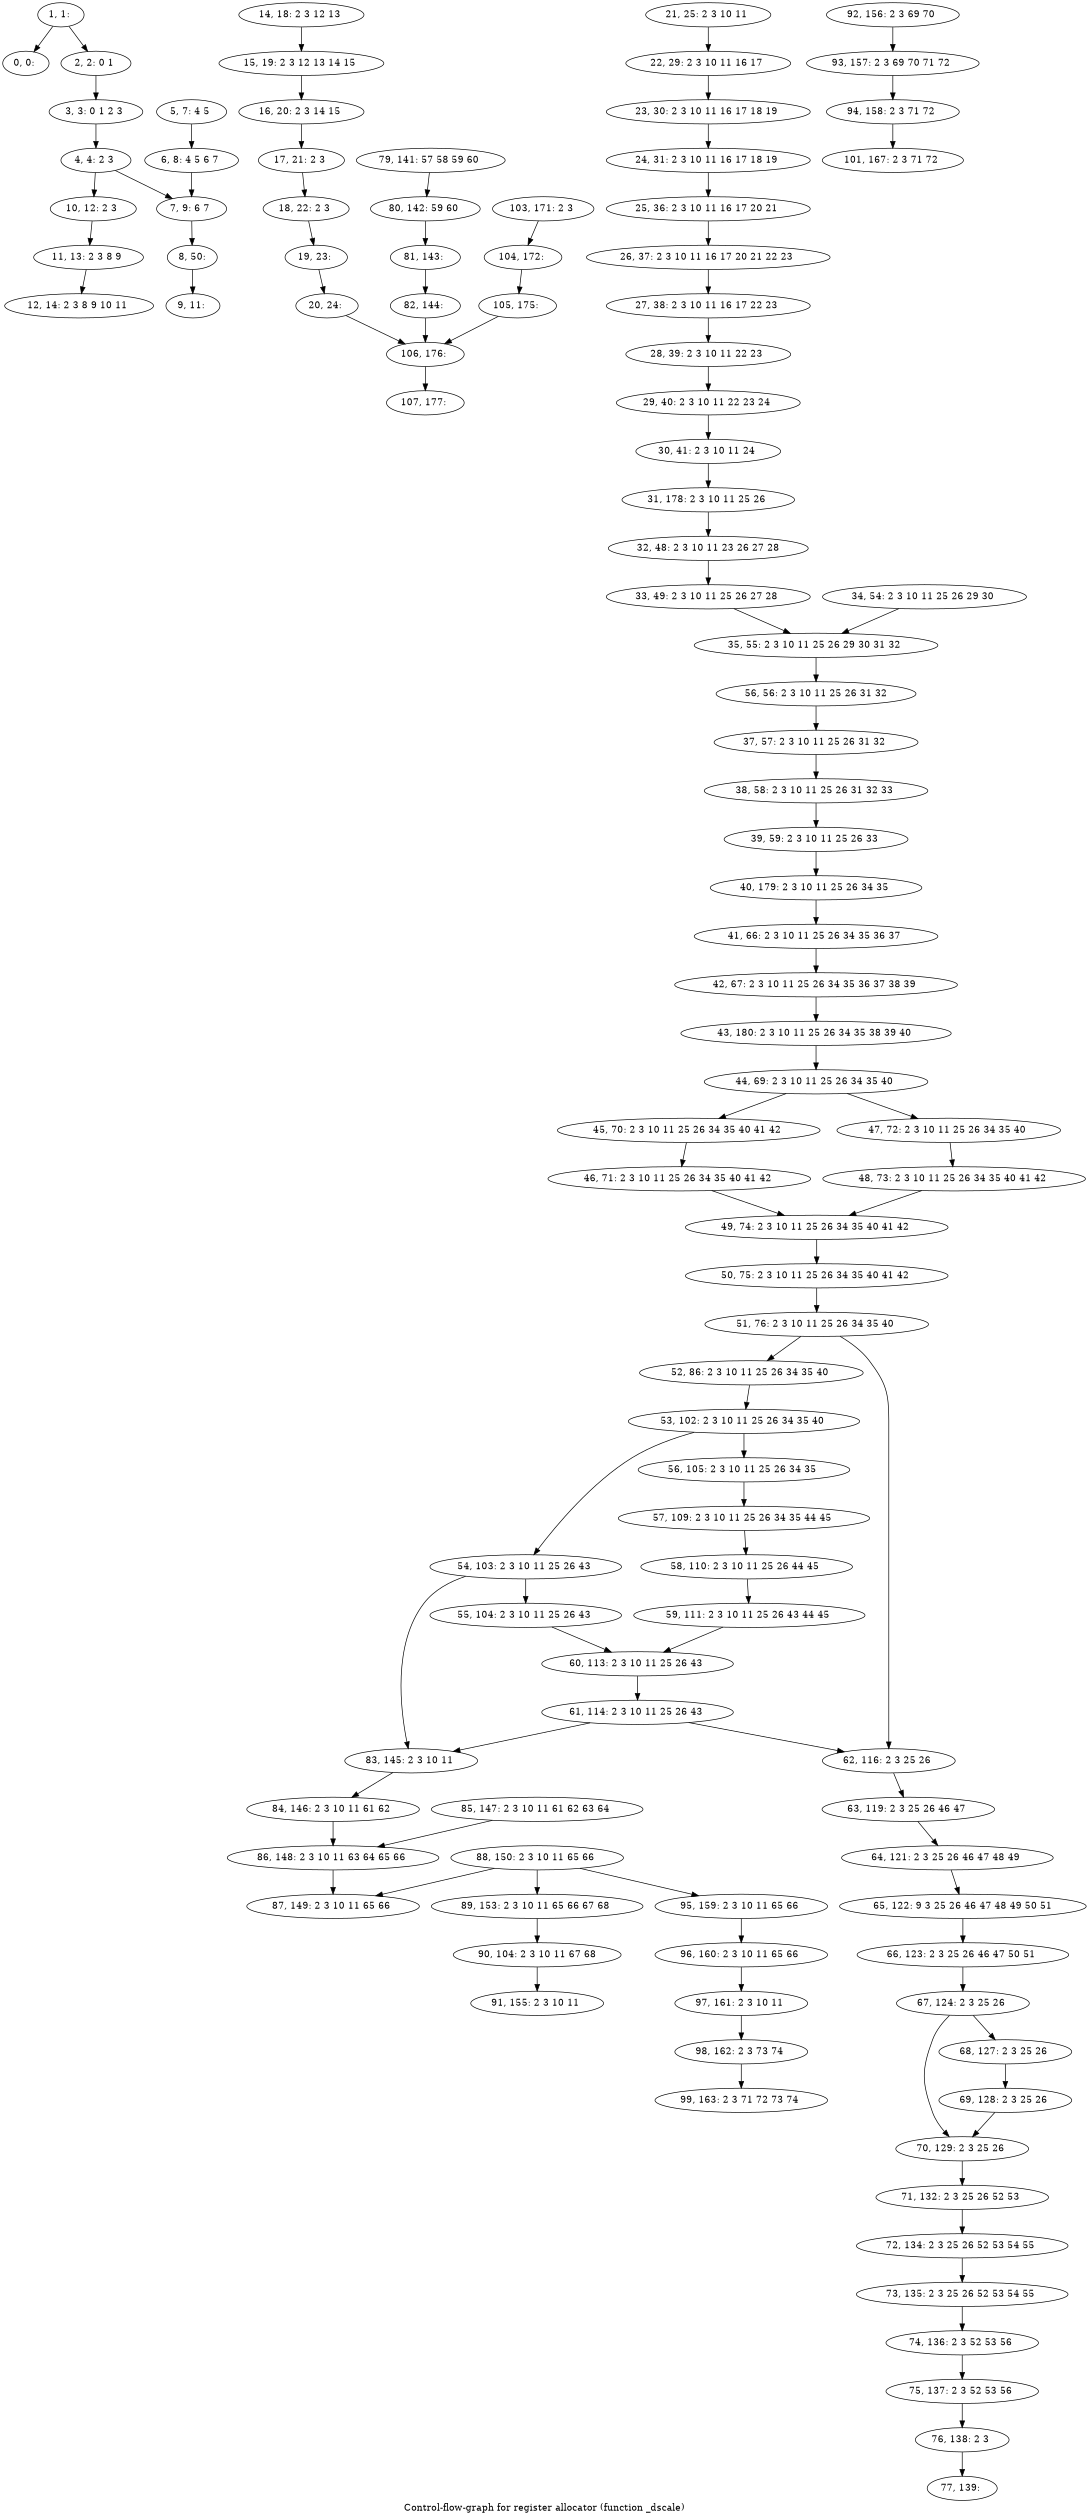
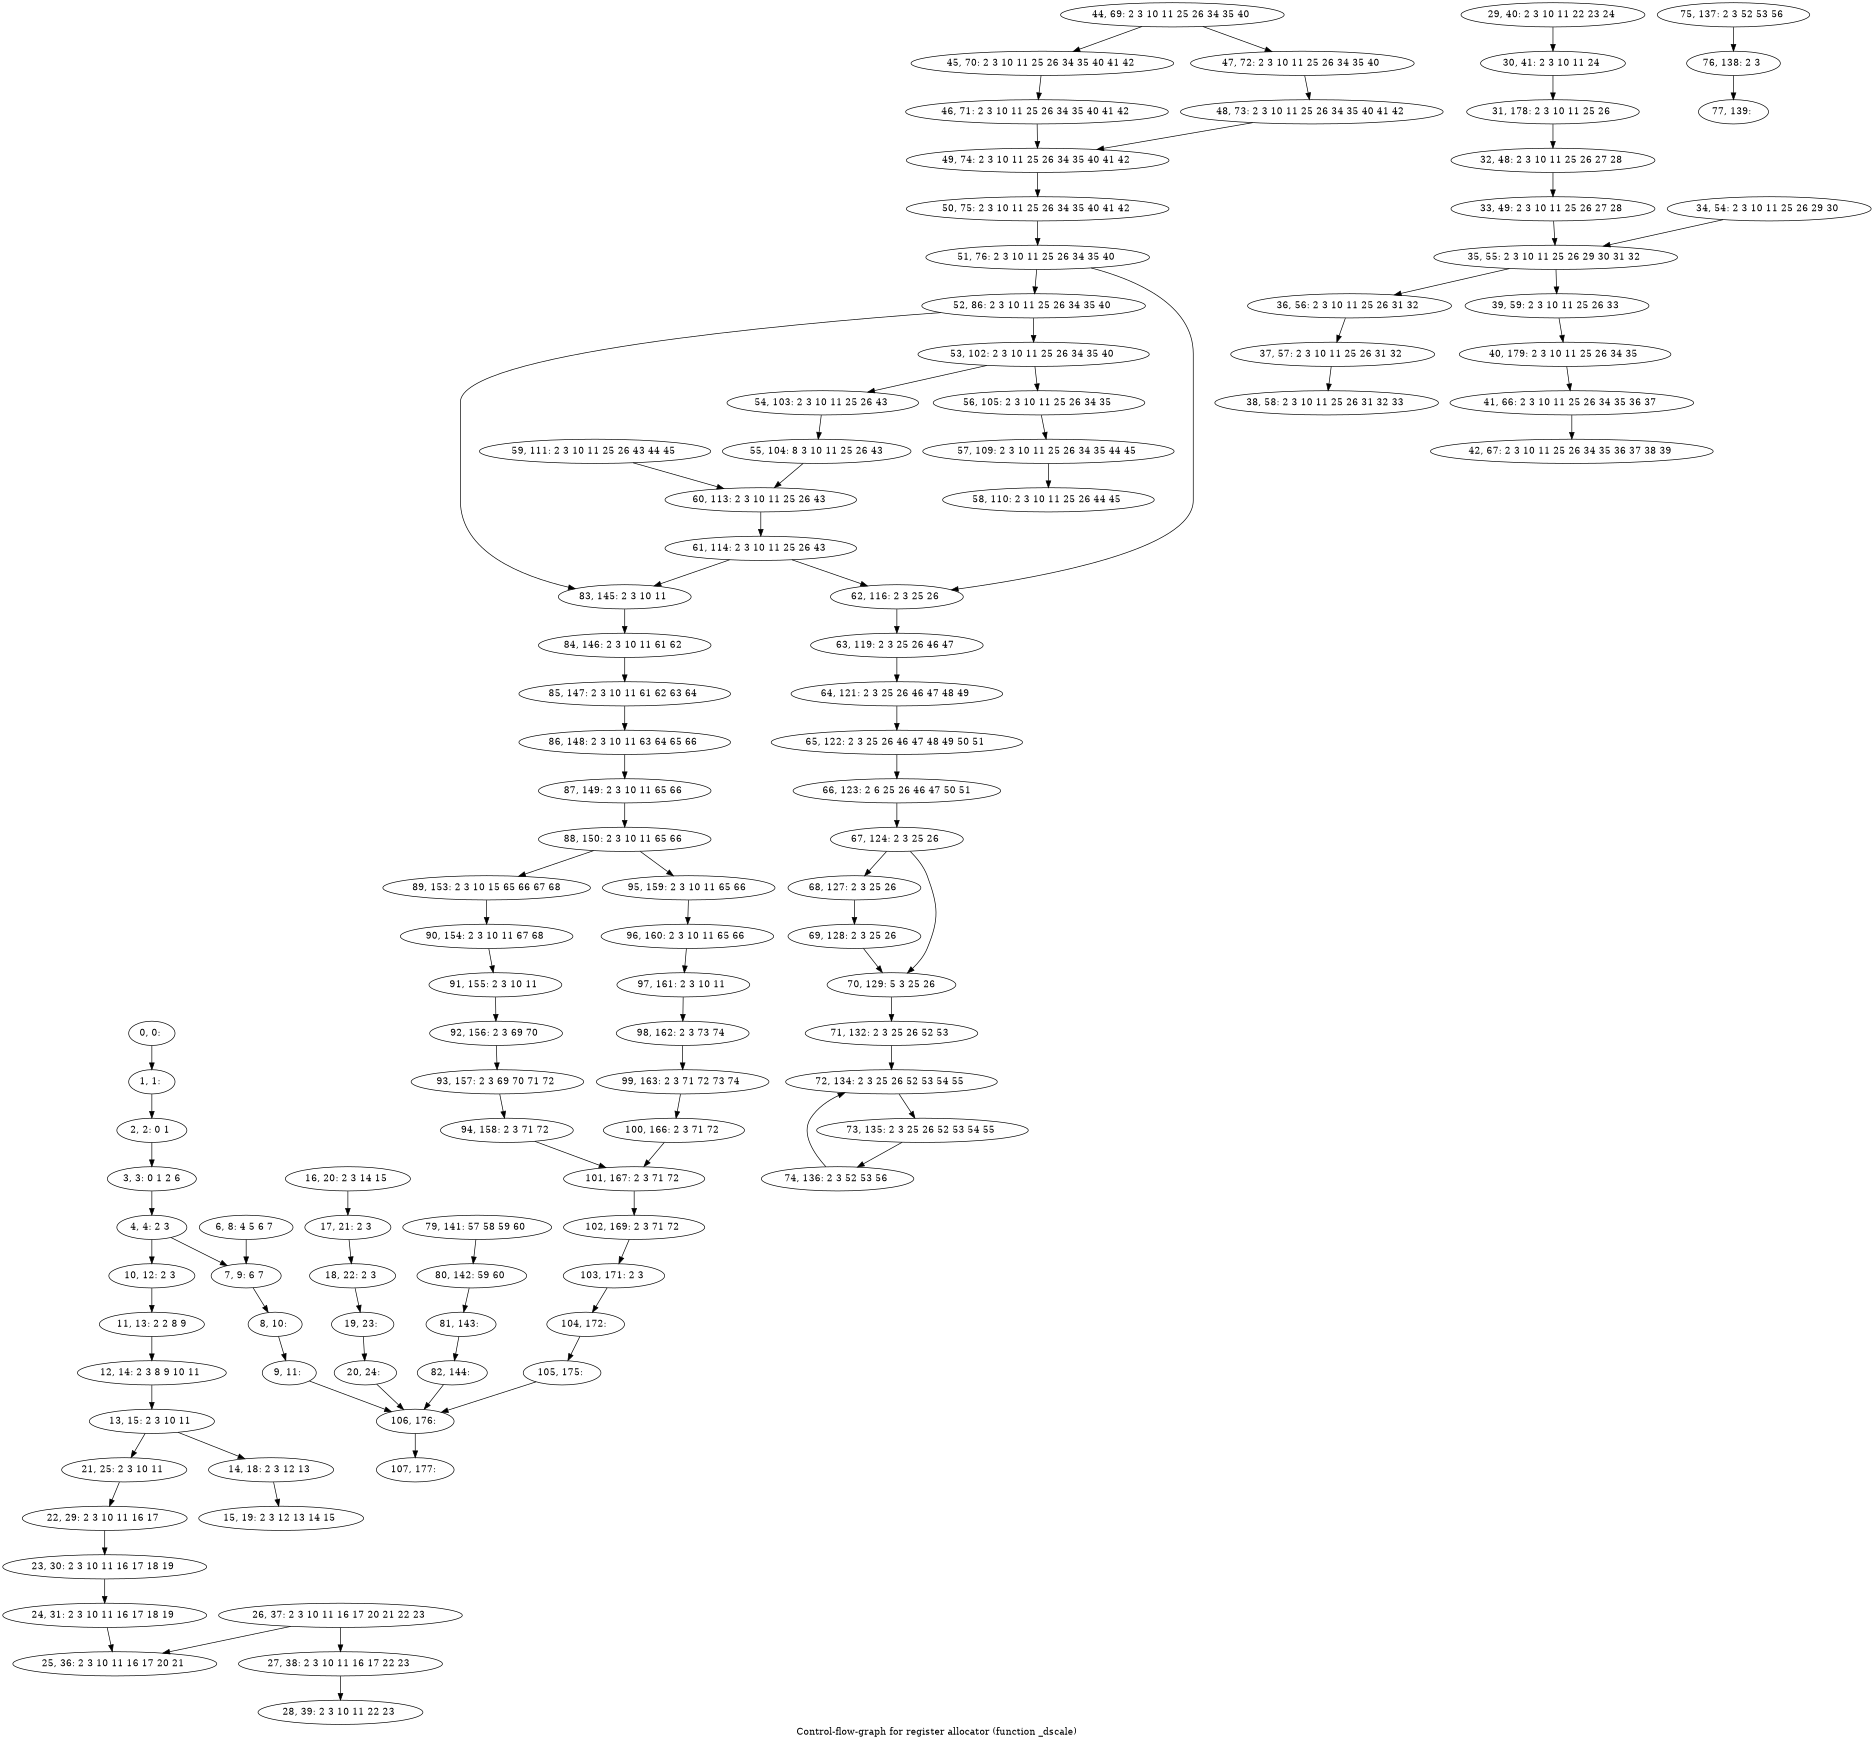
edge "1, 1:" -> "0, 0:": reversed
edge "15, 19: 2 3 12 13 14 15" -> "16, 20: 2 3 14 15": removed
node "3, 3: 0 1 2 3": label "3, 3: 0 1 2 3" -> "3, 3: 0 1 2 6"
node "5, 7: 4 5": removed
edge "25, 36: 2 3 10 11 16 17 20 21" -> "26, 37: 2 3 10 11 16 17 20 21 22 23": reversed
node "11, 13: 2 3 8 9": label "11, 13: 2 3 8 9" -> "11, 13: 2 2 8 9"
node "8, 50:": label "8, 50:" -> "8, 10:"
edge "28, 39: 2 3 10 11 22 23" -> "29, 40: 2 3 10 11 22 23 24": removed
node "32, 48: 2 3 10 11 23 26 27 28": label "32, 48: 2 3 10 11 23 26 27 28" -> "32, 48: 2 3 10 11 25 26 27 28"
node "56, 56: 2 3 10 11 25 26 31 32": label "56, 56: 2 3 10 11 25 26 31 32" -> "36, 56: 2 3 10 11 25 26 31 32"
edge "38, 58: 2 3 10 11 25 26 31 32 33" -> "39, 59: 2 3 10 11 25 26 33": now "35, 55: 2 3 10 11 25 26 29 30 31 32" -> "39, 59: 2 3 10 11 25 26 33"
edge "91, 155: 2 3 10 11" -> "92, 156: 2 3 69 70": added
node "43, 180: 2 3 10 11 25 26 34 35 38 39 40": removed
node "100, 166: 2 3 71 72": added
node "102, 169: 2 3 71 72": added
edge "9, 11:" -> "106, 176:": added
node "13, 15: 2 3 10 11": added
edge "58, 110: 2 3 10 11 25 26 44 45" -> "59, 111: 2 3 10 11 25 26 43 44 45": removed
node "55, 104: 2 3 10 11 25 26 43": label "55, 104: 2 3 10 11 25 26 43" -> "55, 104: 8 3 10 11 25 26 43"
edge "54, 103: 2 3 10 11 25 26 43" -> "83, 145: 2 3 10 11": now "52, 86: 2 3 10 11 25 26 34 35 40" -> "83, 145: 2 3 10 11"
edge "84, 146: 2 3 10 11 61 62" -> "86, 148: 2 3 10 11 63 64 65 66": now "84, 146: 2 3 10 11 61 62" -> "85, 147: 2 3 10 11 61 62 63 64"
edge "88, 150: 2 3 10 11 65 66" -> "87, 149: 2 3 10 11 65 66": reversed
node "89, 153: 2 3 10 11 65 66 67 68": label "89, 153: 2 3 10 11 65 66 67 68" -> "89, 153: 2 3 10 15 65 66 67 68"
node "65, 122: 9 3 25 26 46 47 48 49 50 51": label "65, 122: 9 3 25 26 46 47 48 49 50 51" -> "65, 122: 2 3 25 26 46 47 48 49 50 51"
node "90, 104: 2 3 10 11 67 68": label "90, 104: 2 3 10 11 67 68" -> "90, 154: 2 3 10 11 67 68"
node "66, 123: 2 3 25 26 46 47 50 51": label "66, 123: 2 3 25 26 46 47 50 51" -> "66, 123: 2 6 25 26 46 47 50 51"
node "70, 129: 2 3 25 26": label "70, 129: 2 3 25 26" -> "70, 129: 5 3 25 26"
edge "74, 136: 2 3 52 53 56" -> "75, 137: 2 3 52 53 56": now "74, 136: 2 3 52 53 56" -> "72, 134: 2 3 25 26 52 53 54 55"
